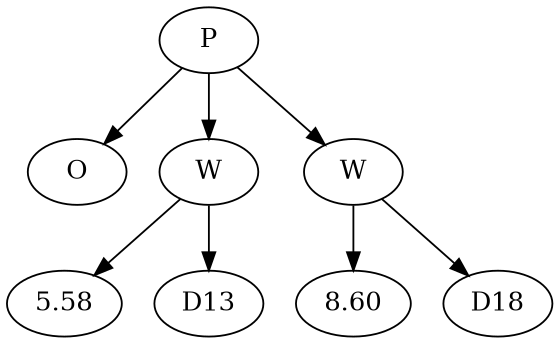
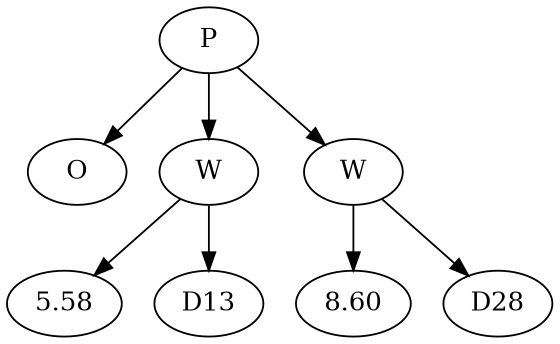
node "D18": label "D18" -> "D28"
